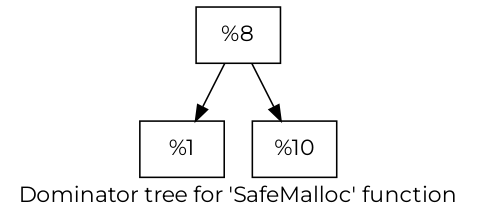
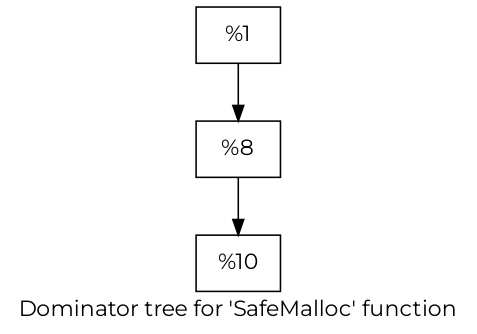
edge "%8" -> "%1": reversed
